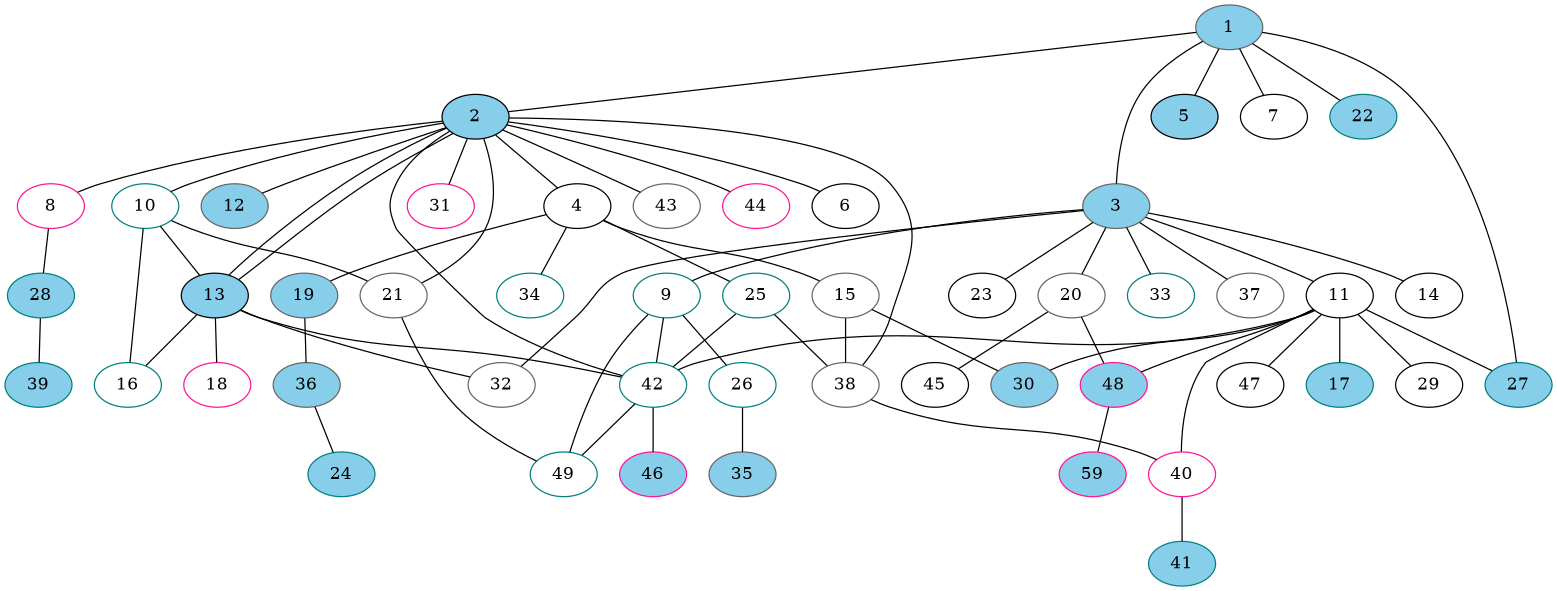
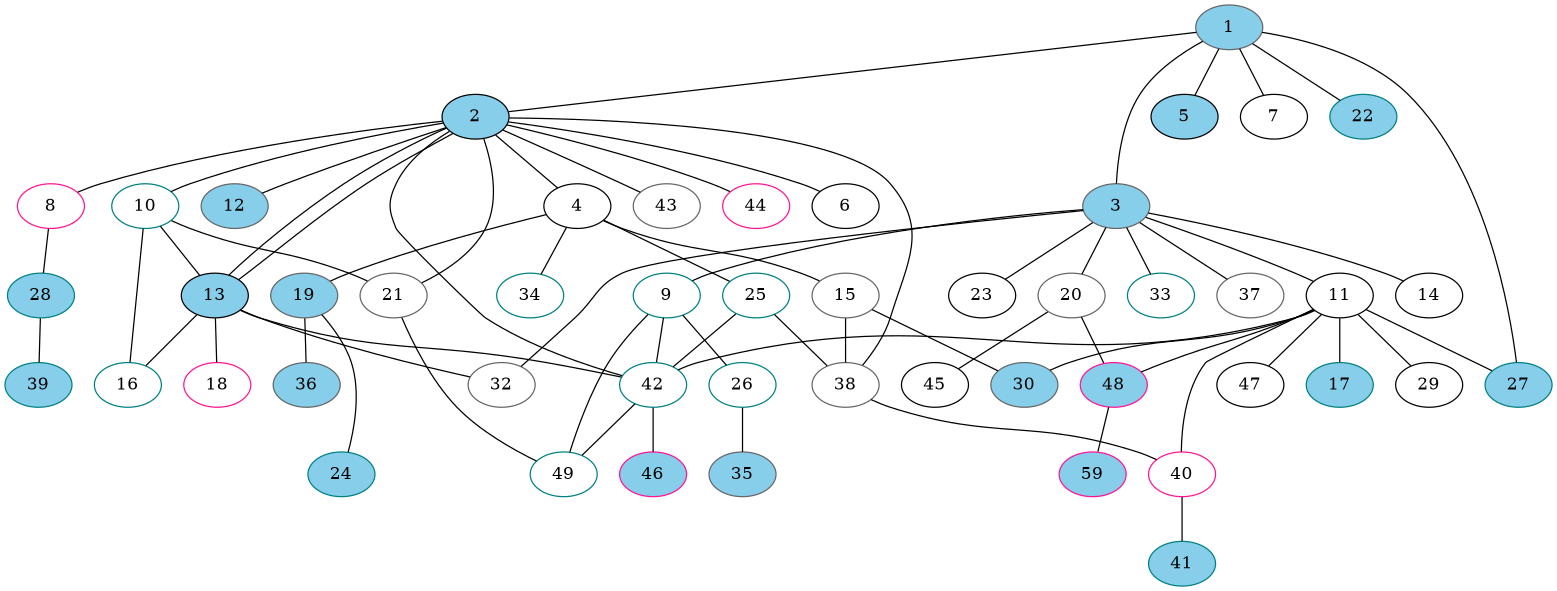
node "31": removed
edge "36" -- "24": now "19" -- "24"
